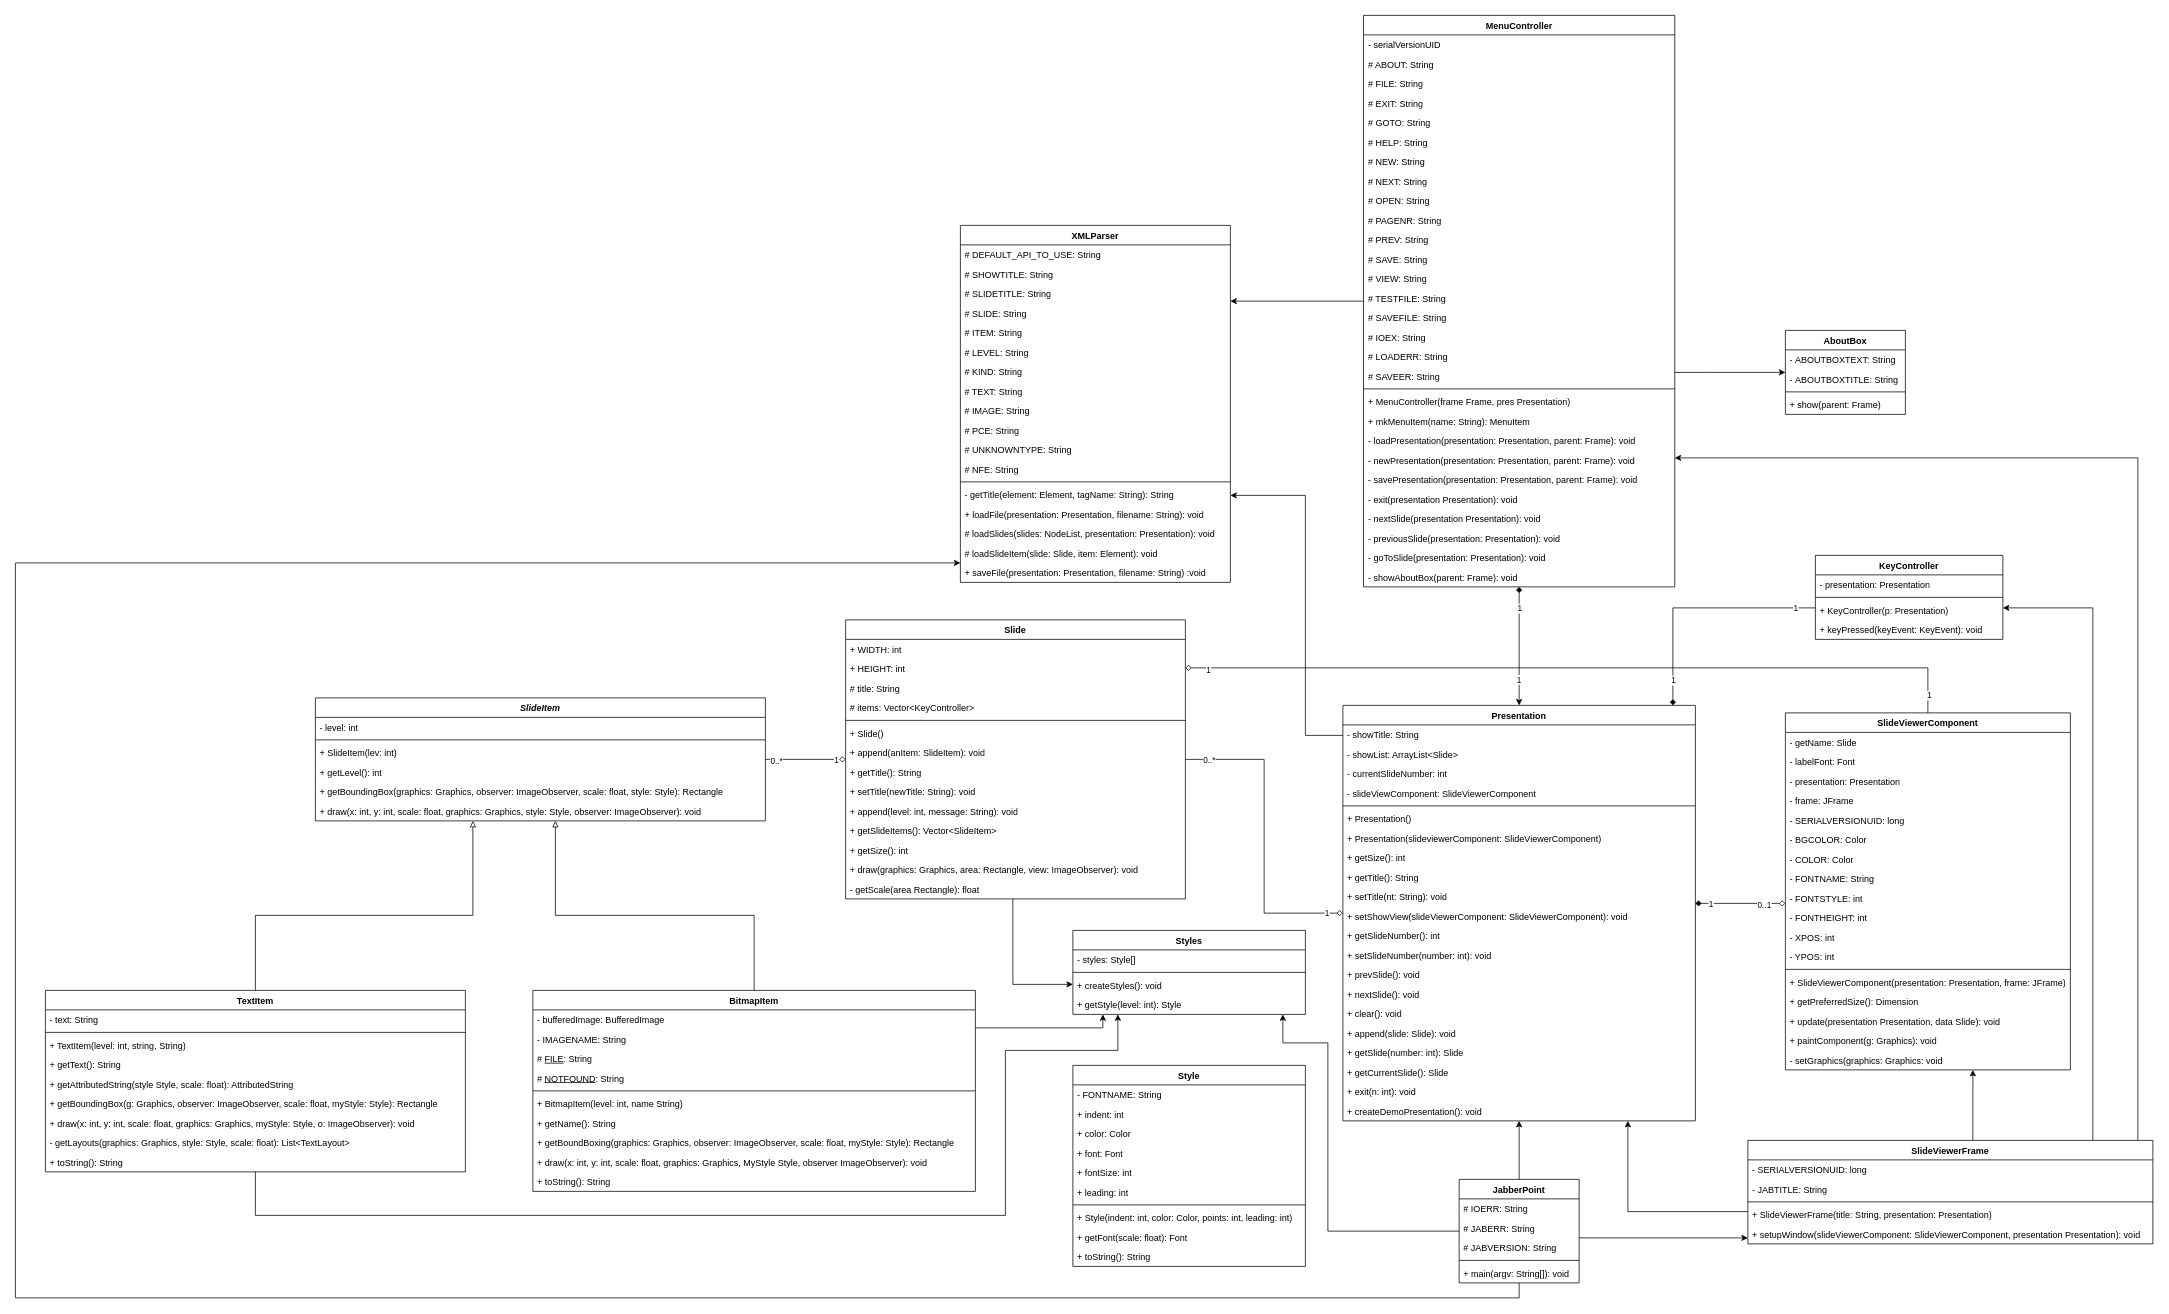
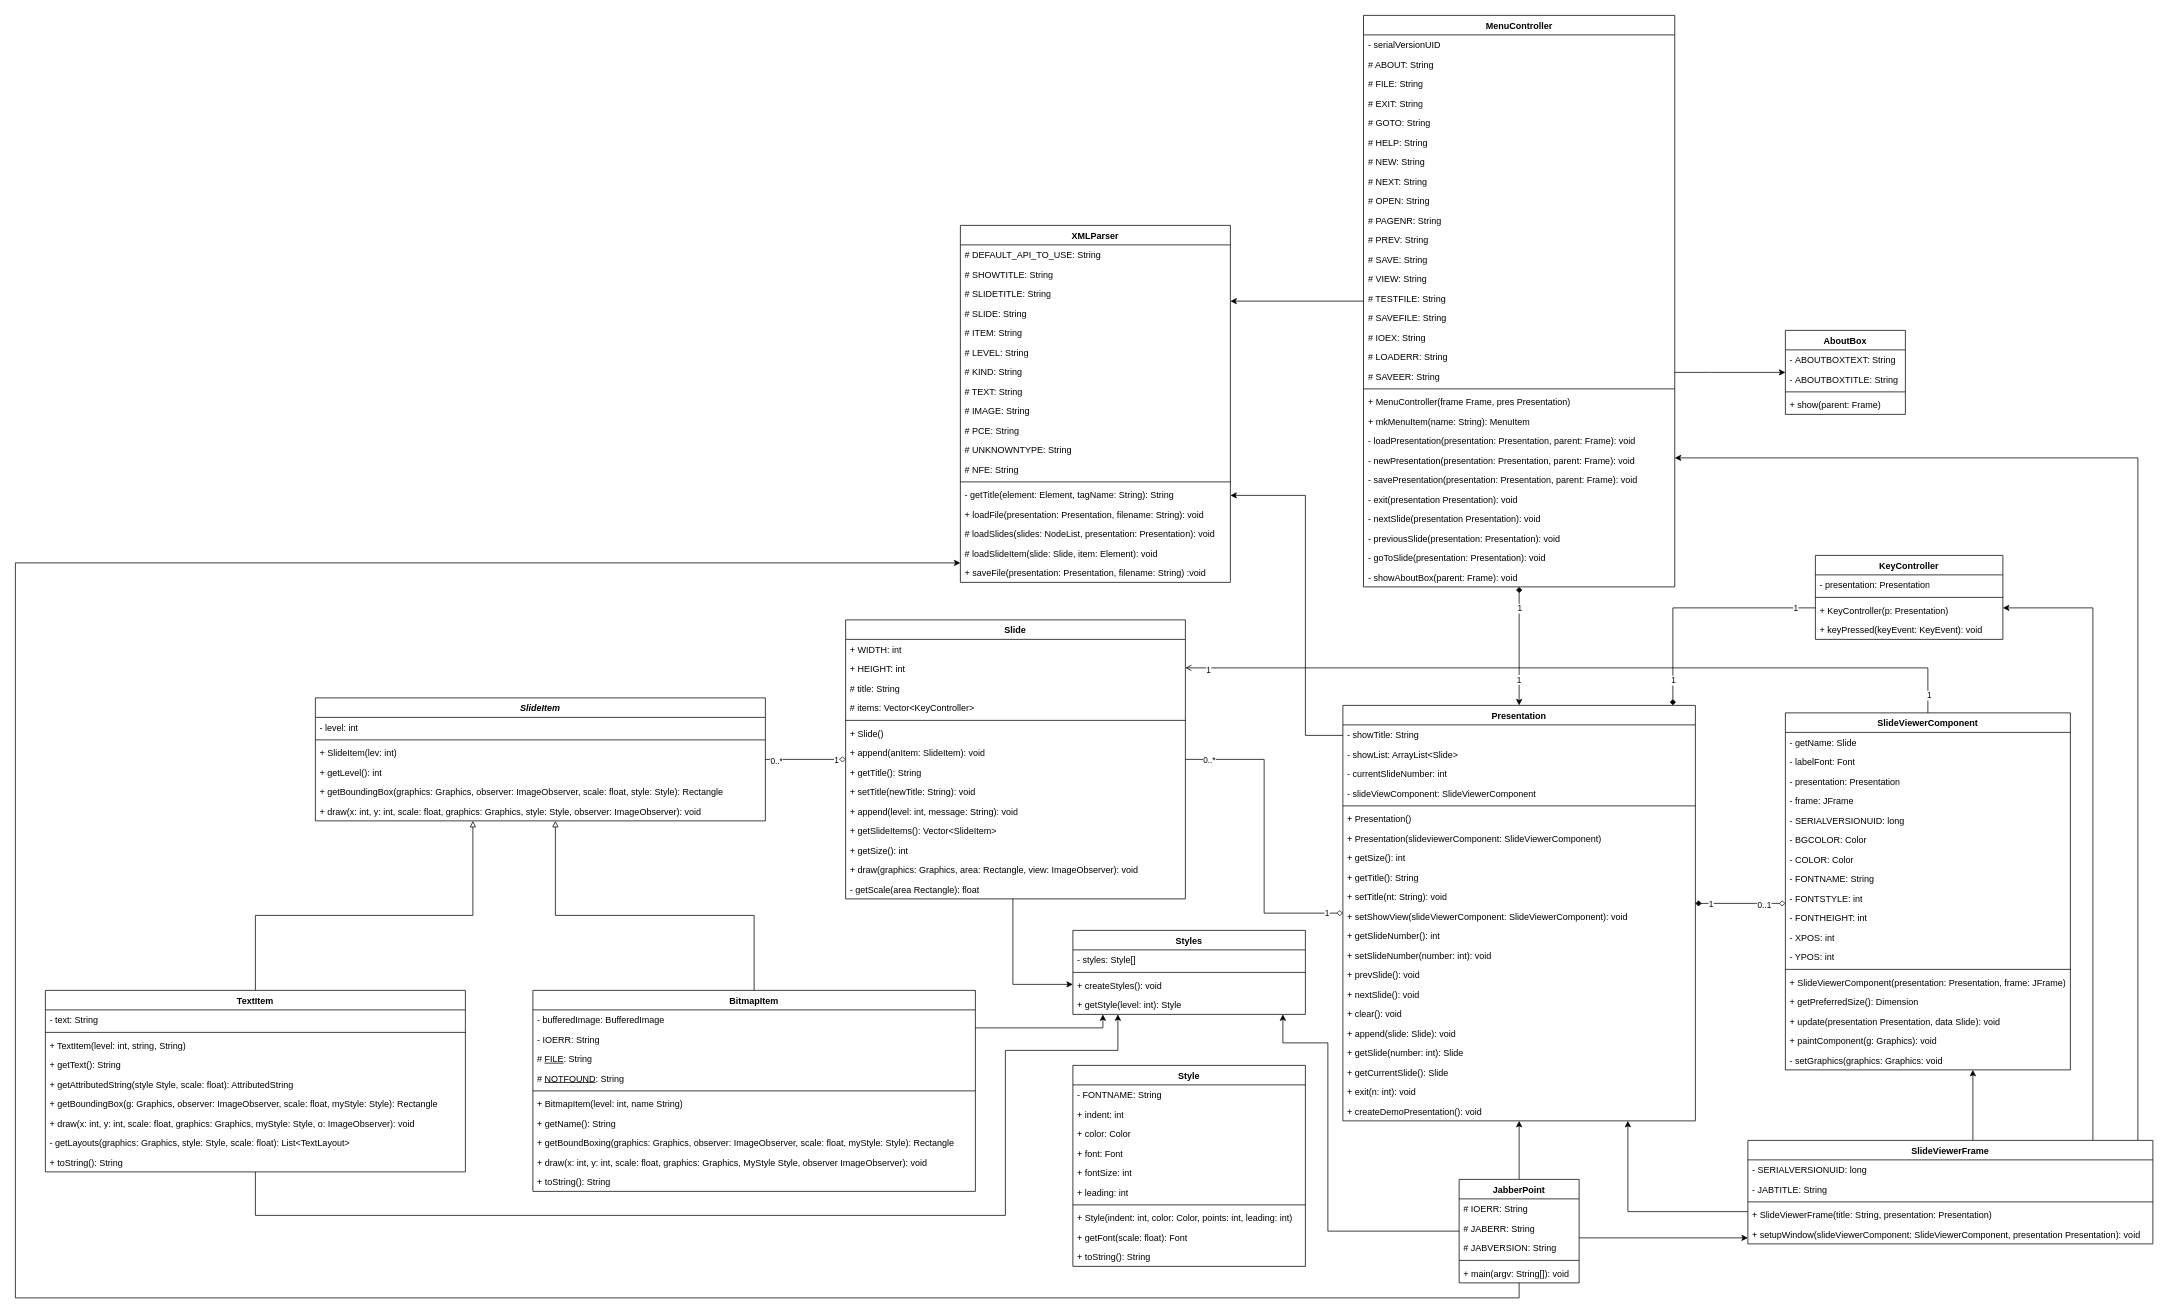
edge "SlideViewerComponent" -> "Slide": arrowhead diamond -> open
node "- IMAGENAME: String": label "- IMAGENAME: String" -> "- IOERR: String"
